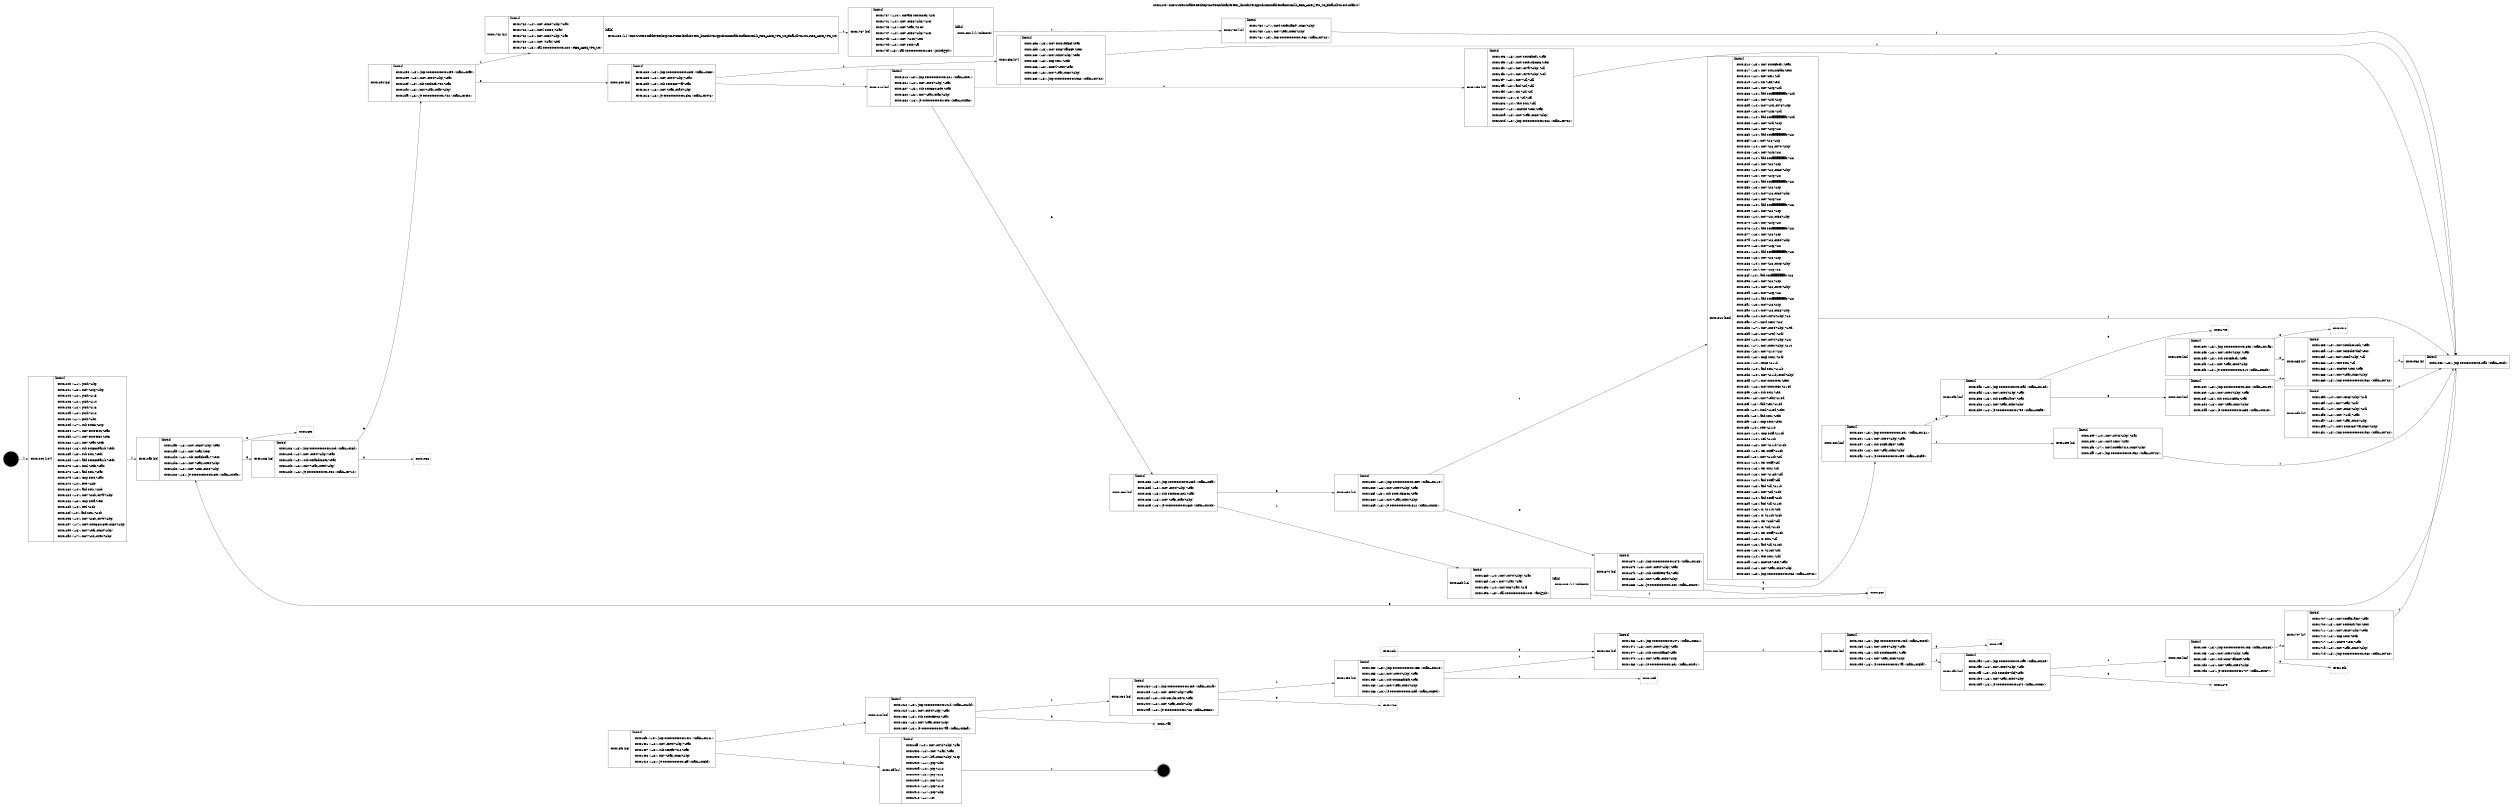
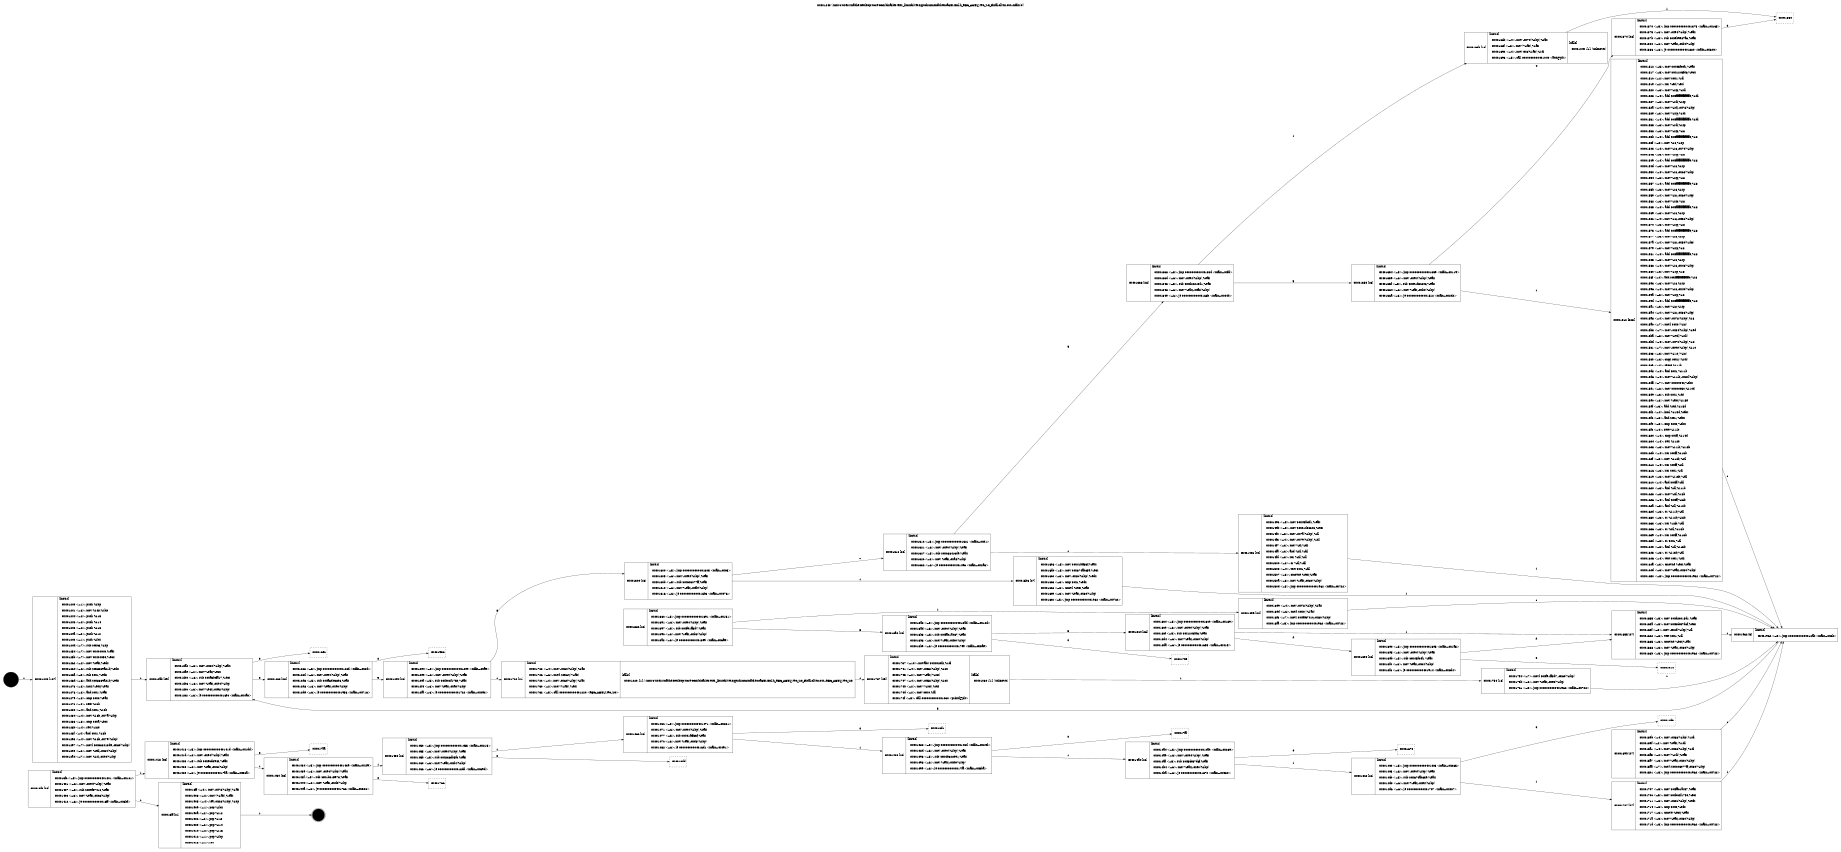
edge "0x401370 [28]" -> "0x40138c [28]": removed, label "4"
edge "0x4013c4 [28]" -> "0x4013e0 [28]": added, label "2"
edge "0x4016d1" -> "0x40146c [28]": reversed
